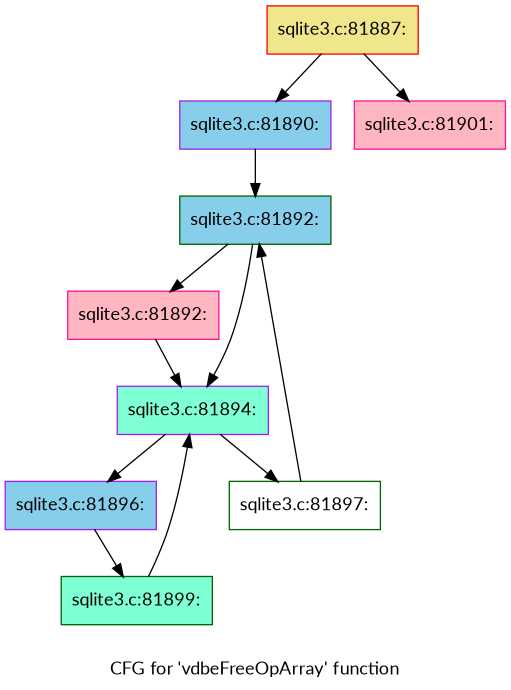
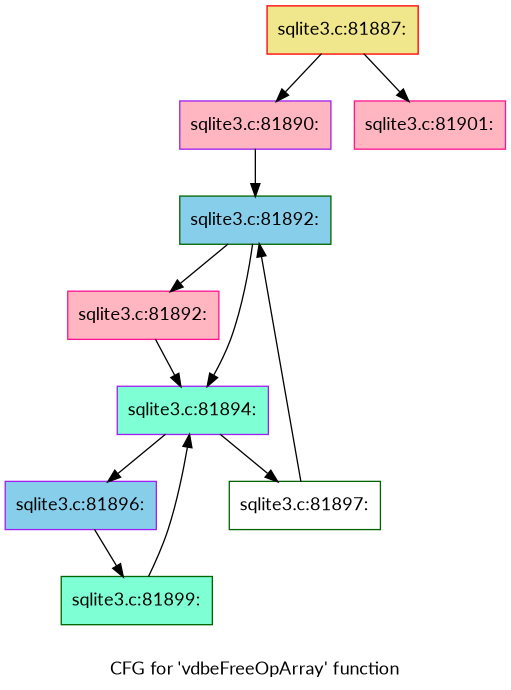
node "sqlite3.c:81890:": fillcolor skyblue -> lightpink
